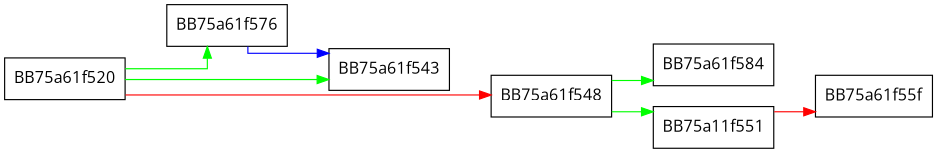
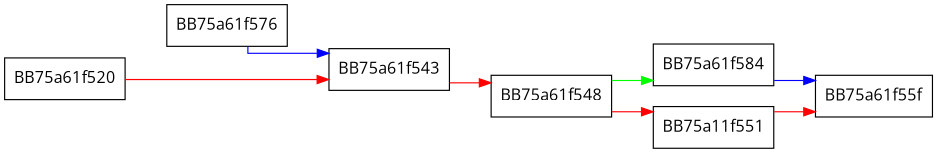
edge "BB75a61f520" -> "BB75a61f576": removed
edge "BB75a61f520" -> "BB75a61f543": color green -> red
edge "BB75a61f584" -> "BB75a61f55f": added
edge "BB75a61f520" -> "BB75a61f548": now "BB75a61f543" -> "BB75a61f548"
edge "BB75a61f548" -> "BB75a11f551": color green -> red
